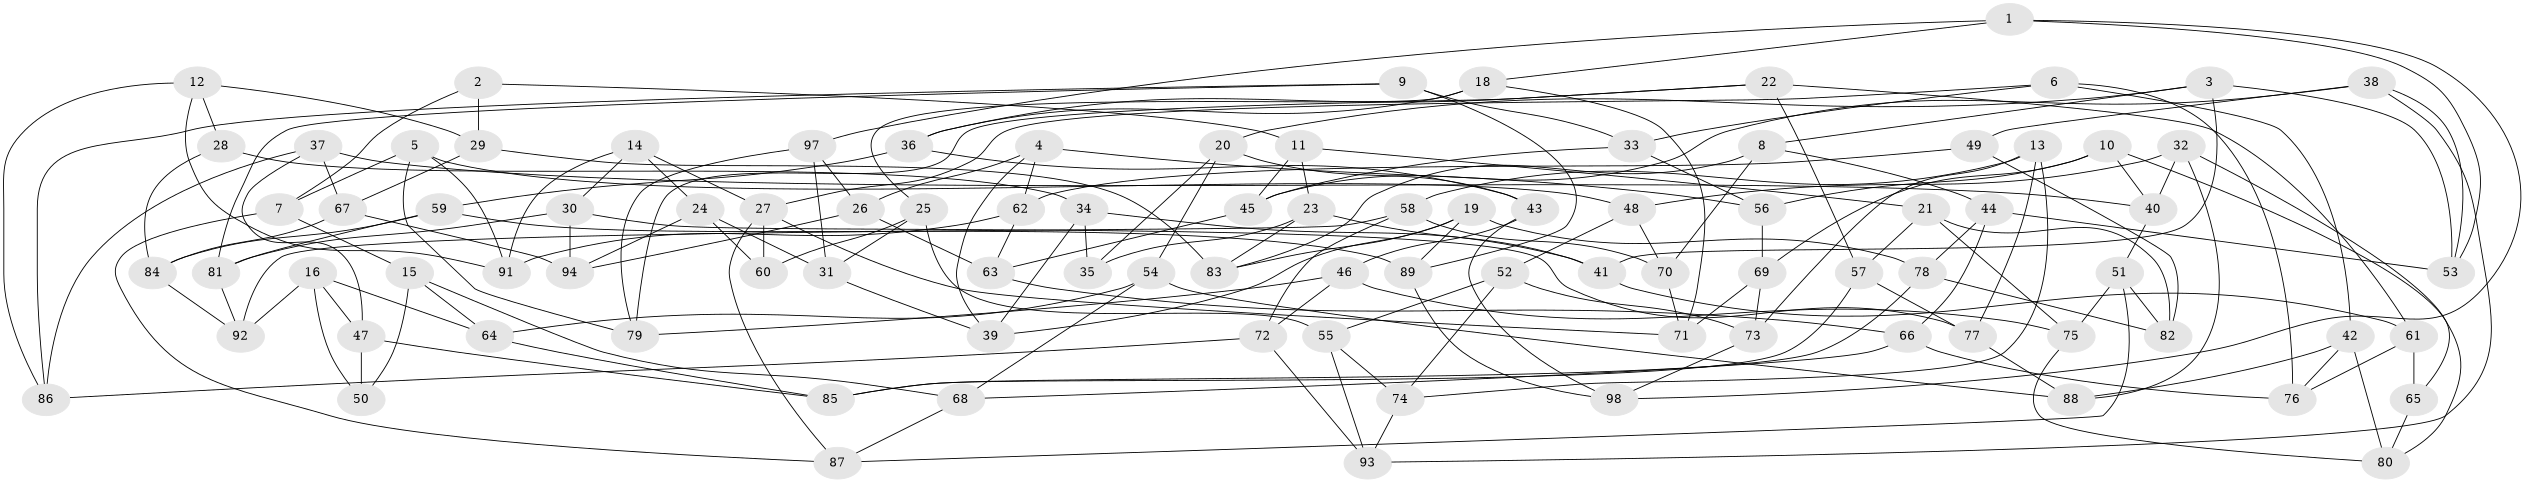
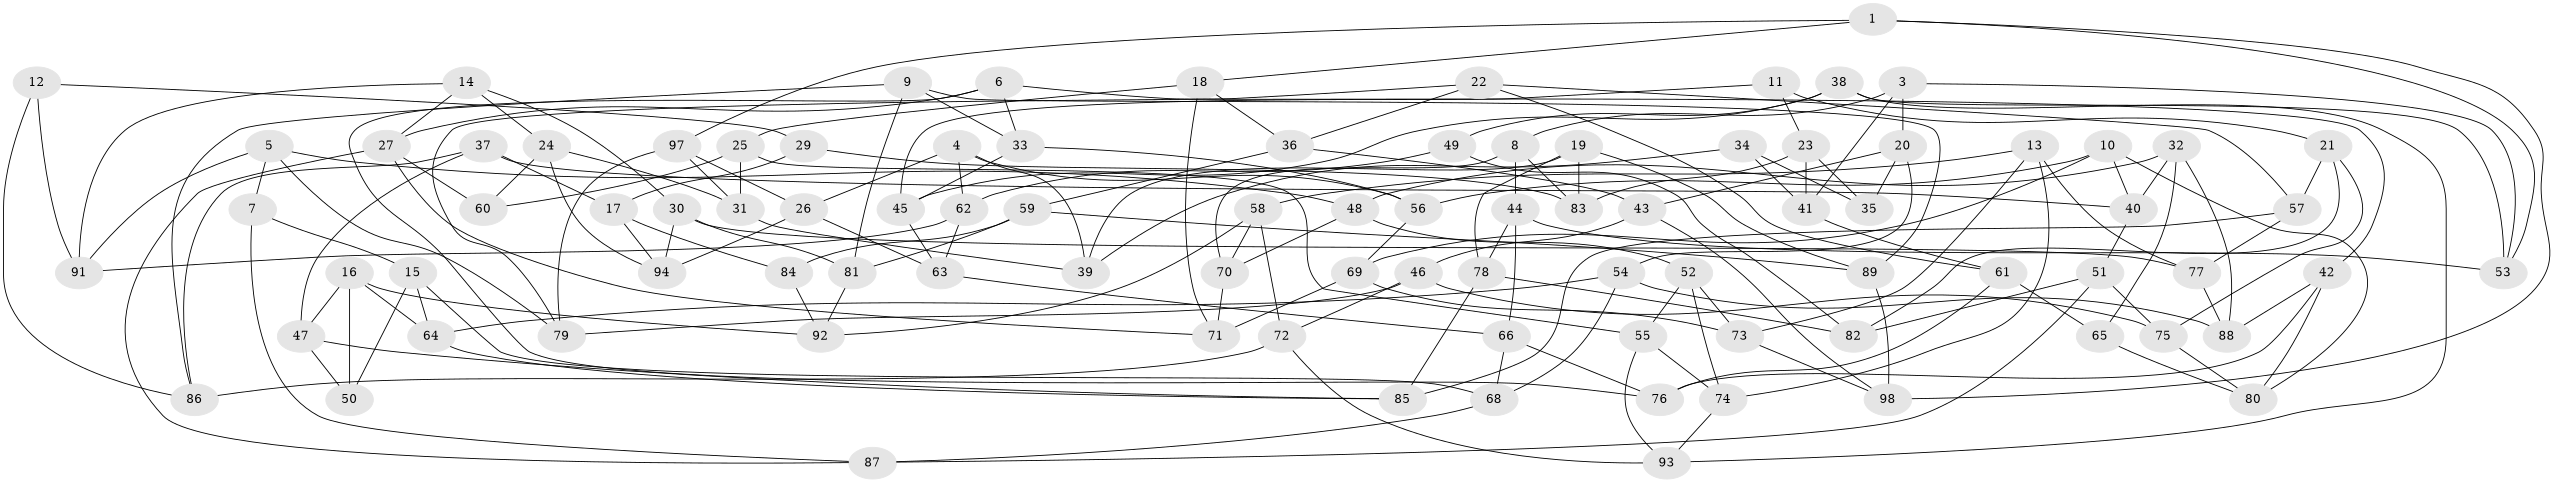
node "2": removed
node "28": removed
node "67": label "67" -> "17"
